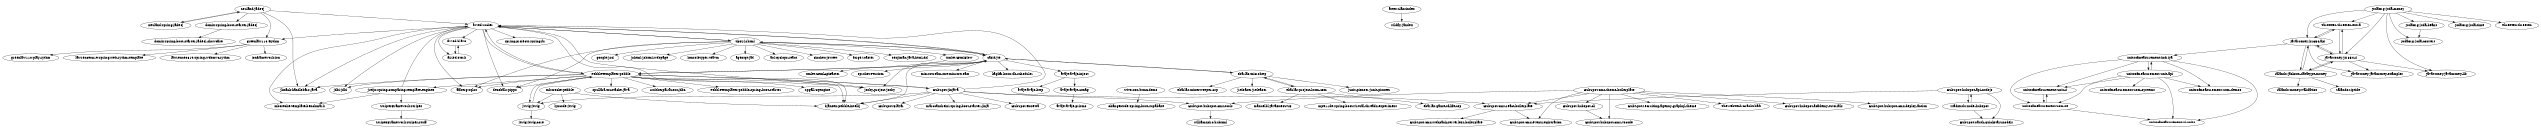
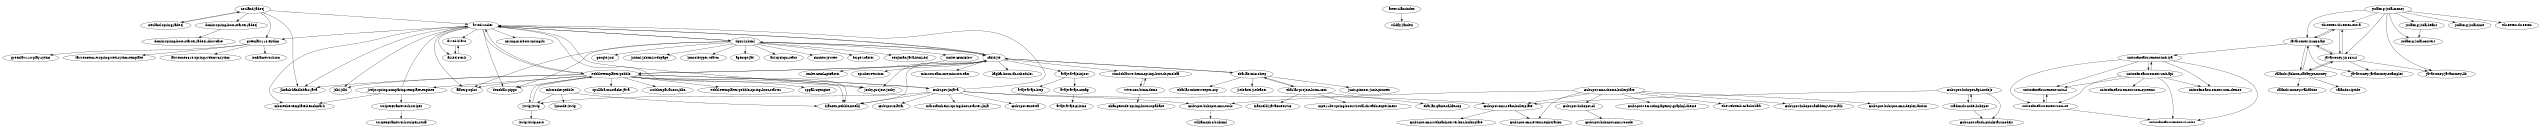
node "wimdeblauwe/htmx-spring-boot-thymeleaf": added
edge "HubSpot/cms-theme-boilerplate" -> "HubSpot/hubspot-cms-vscode": removed
